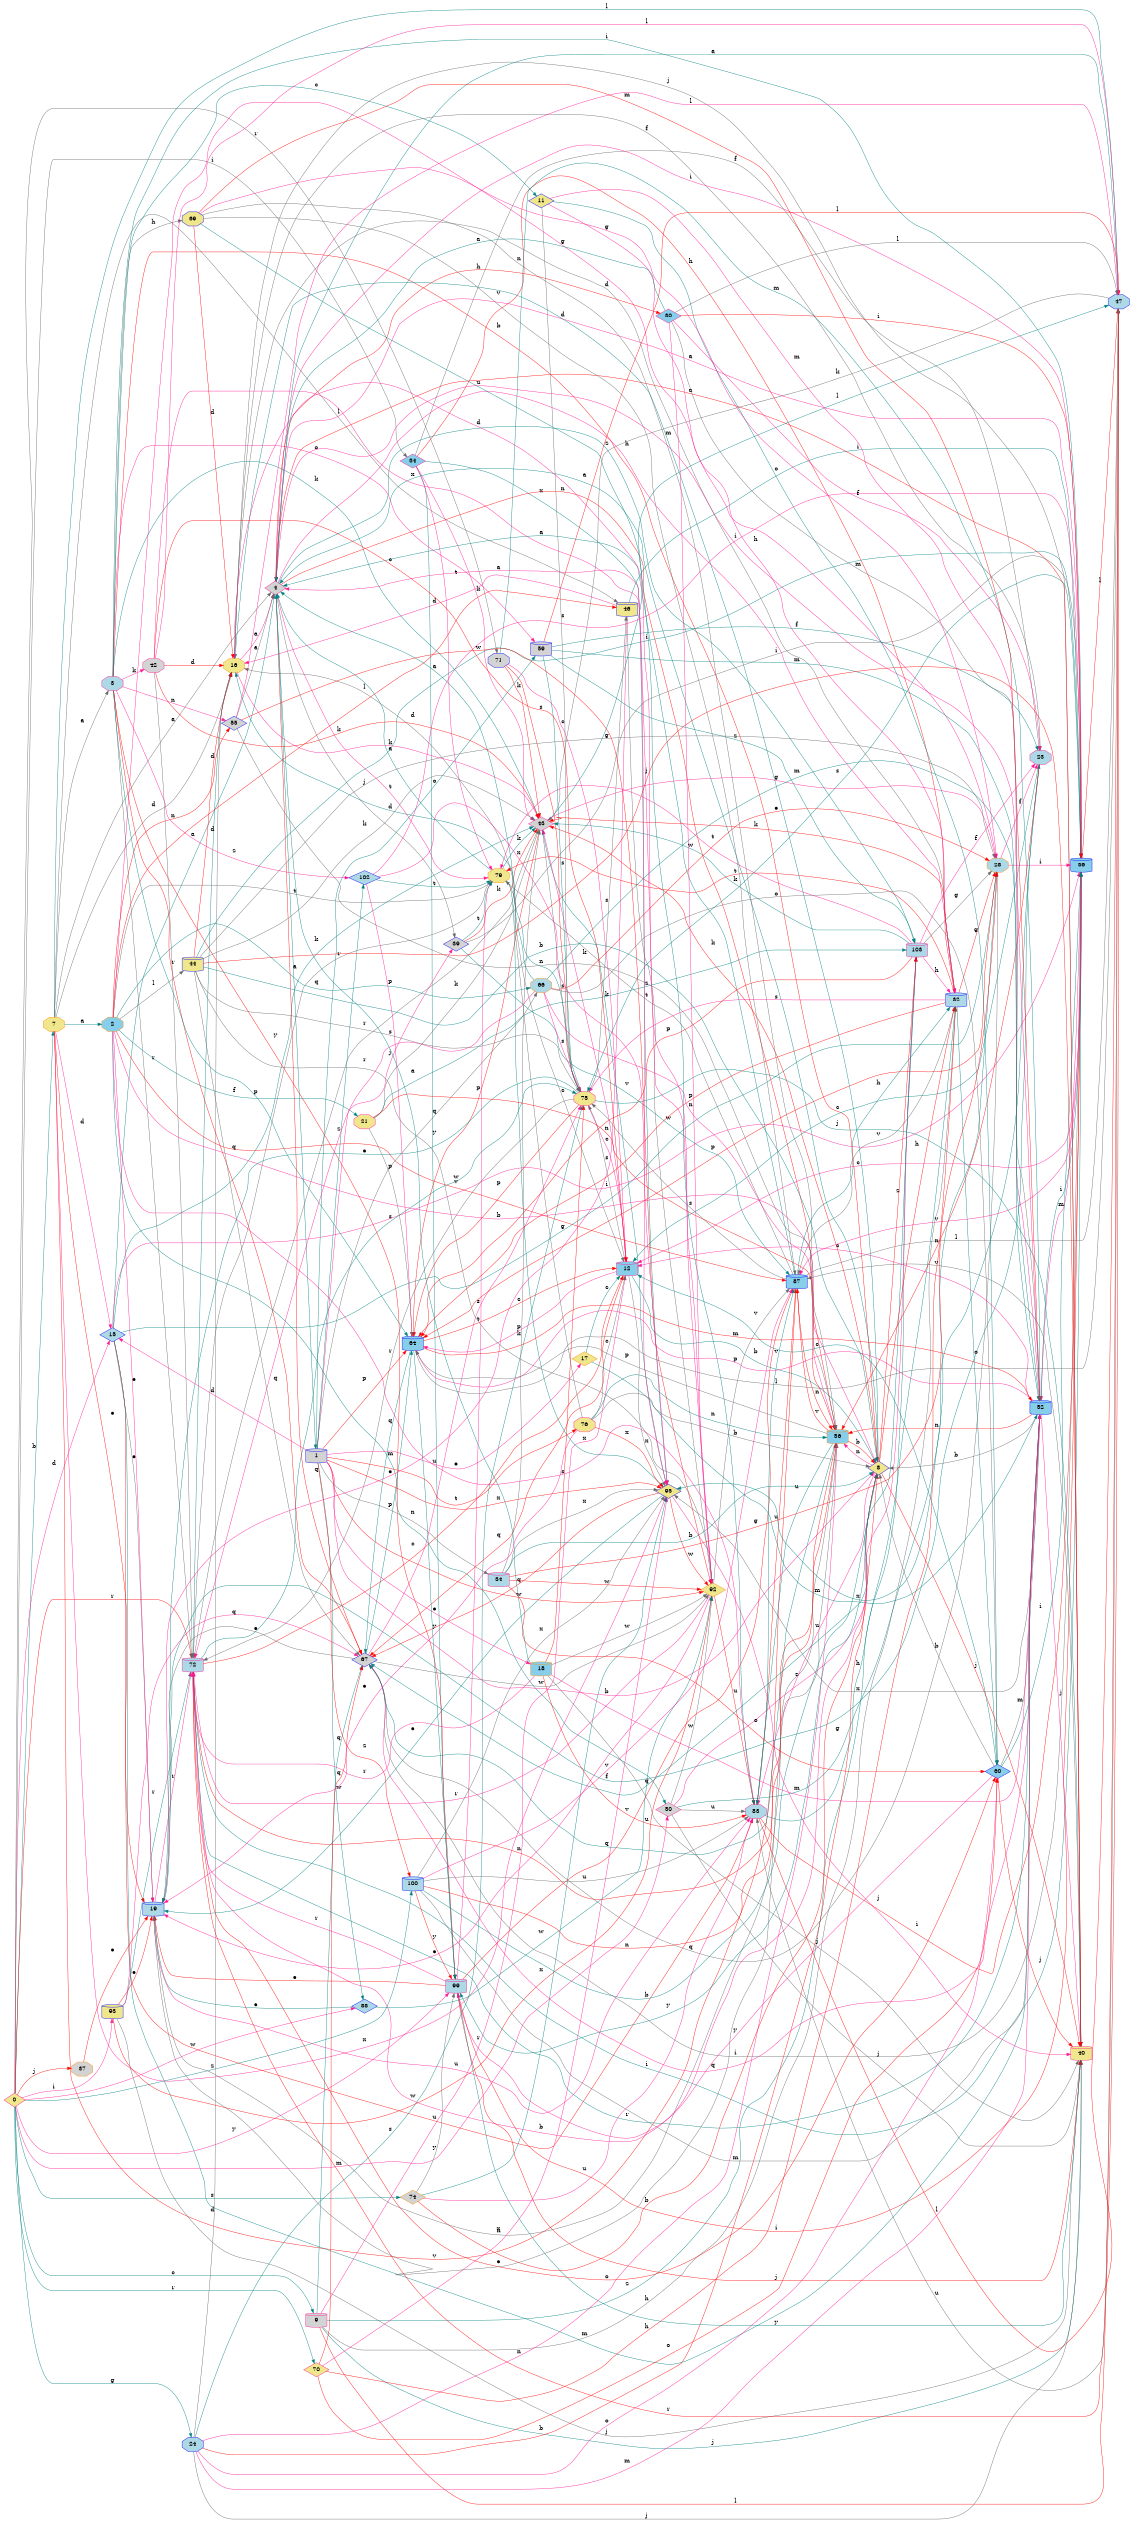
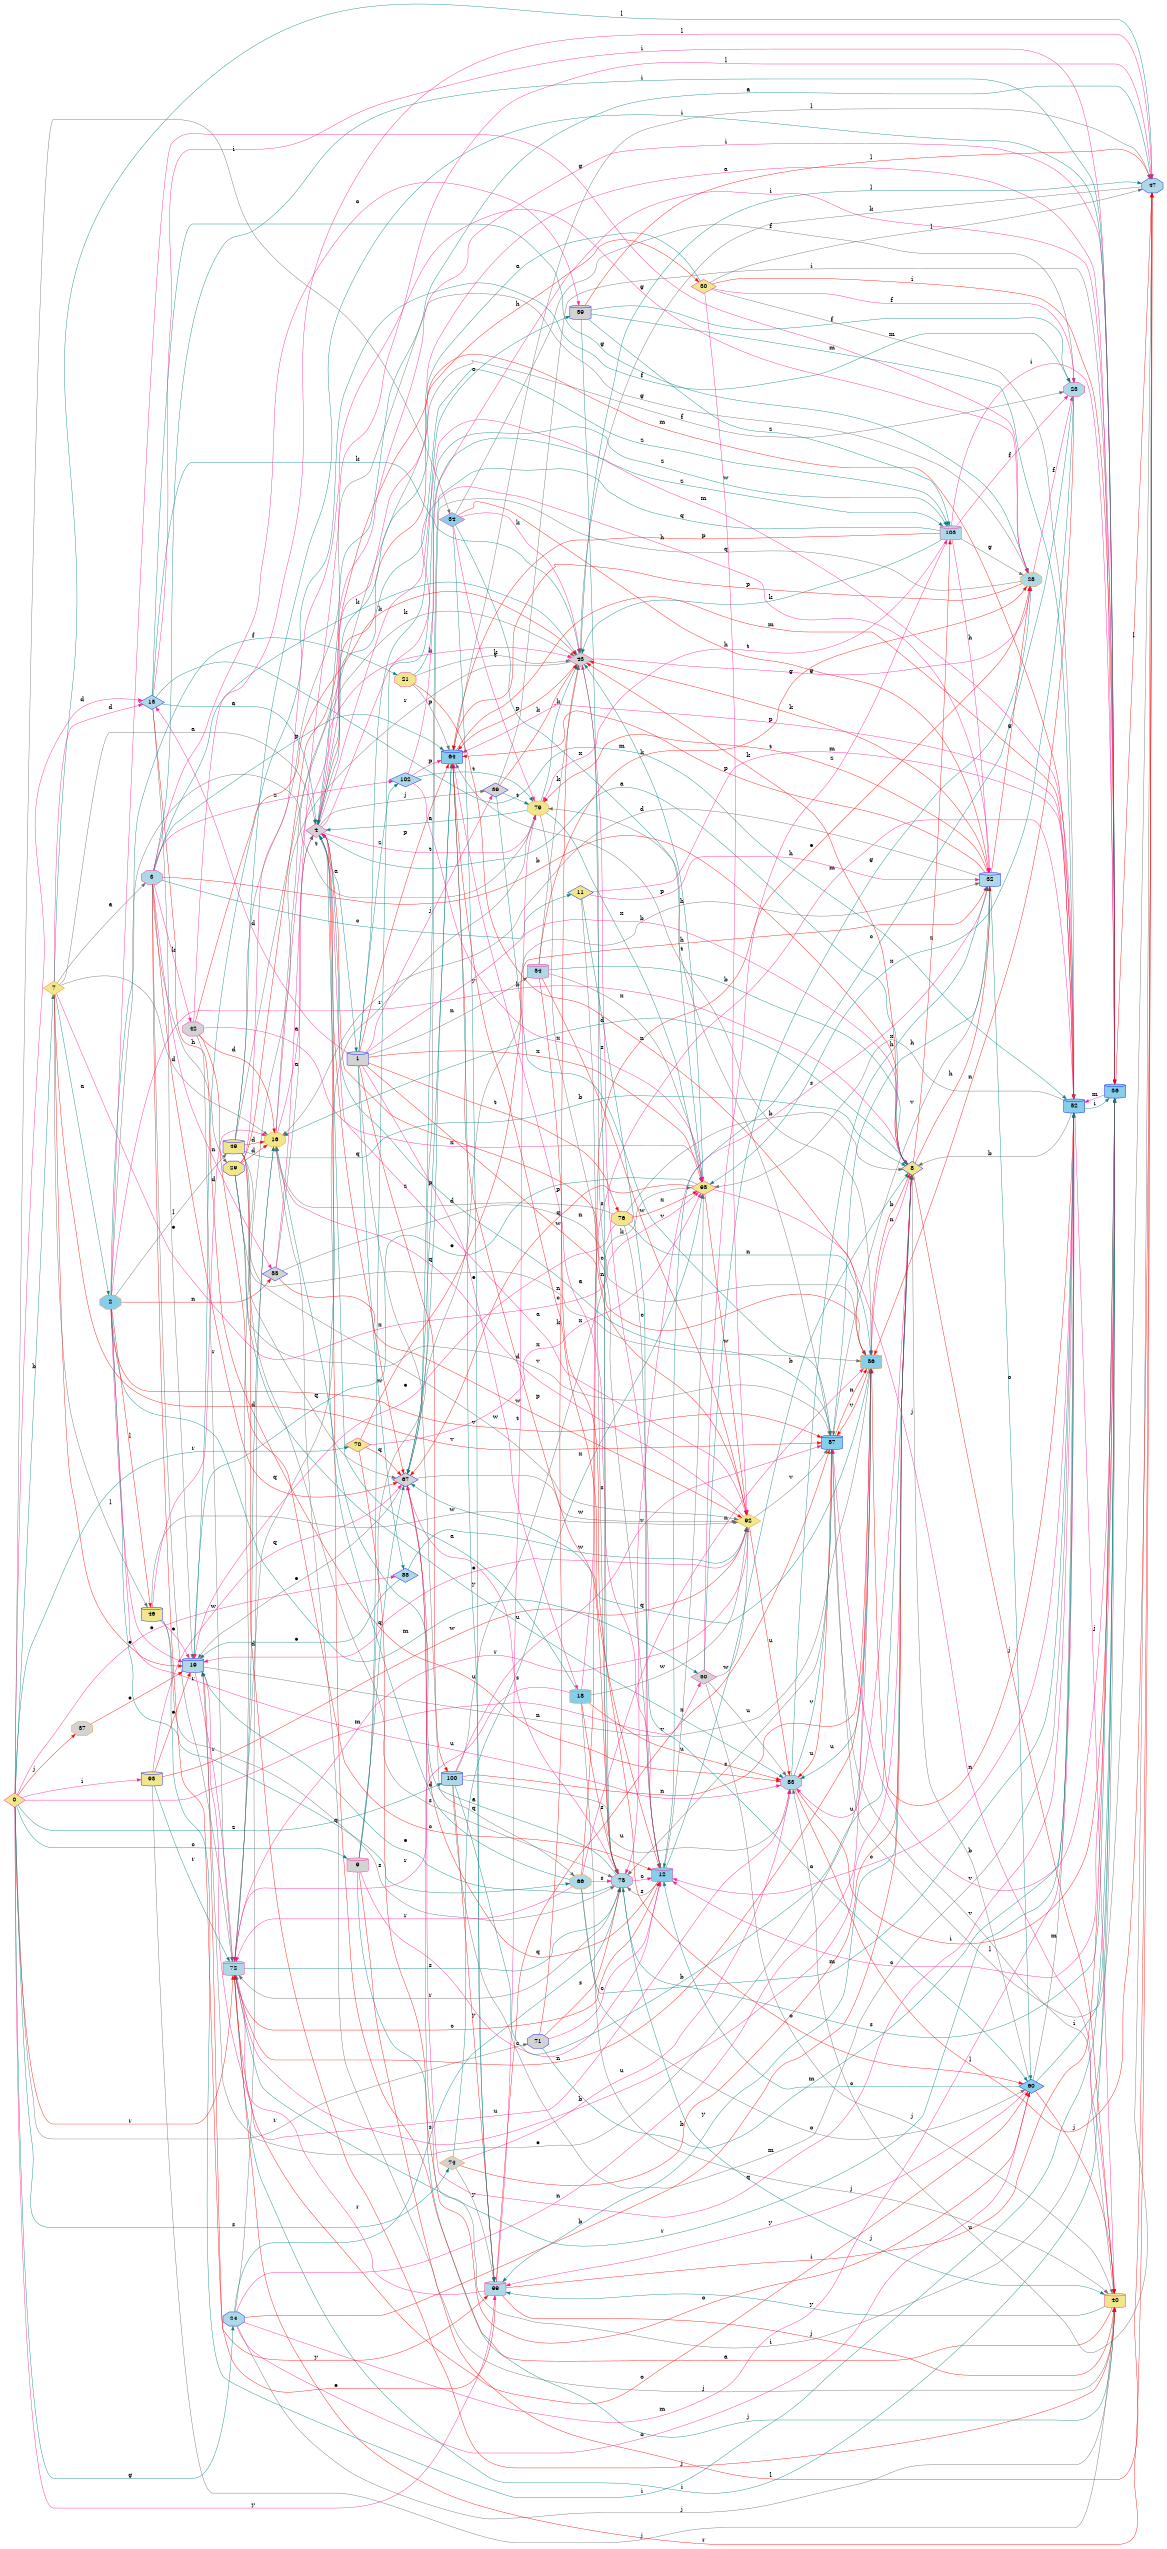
node "69": label "69" -> "29"
node "30": fillcolor skyblue -> khaki
edge "28" -> "36": now "103" -> "36"
edge "75" -> "46": reversed
node "44": label "44" -> "49"
node "7": shape octagon -> diamond
node "75": fillcolor khaki -> lightblue
node "17": removed
node "95": color blue -> deeppink
edge "9" -> "12": label "r" -> "c"
